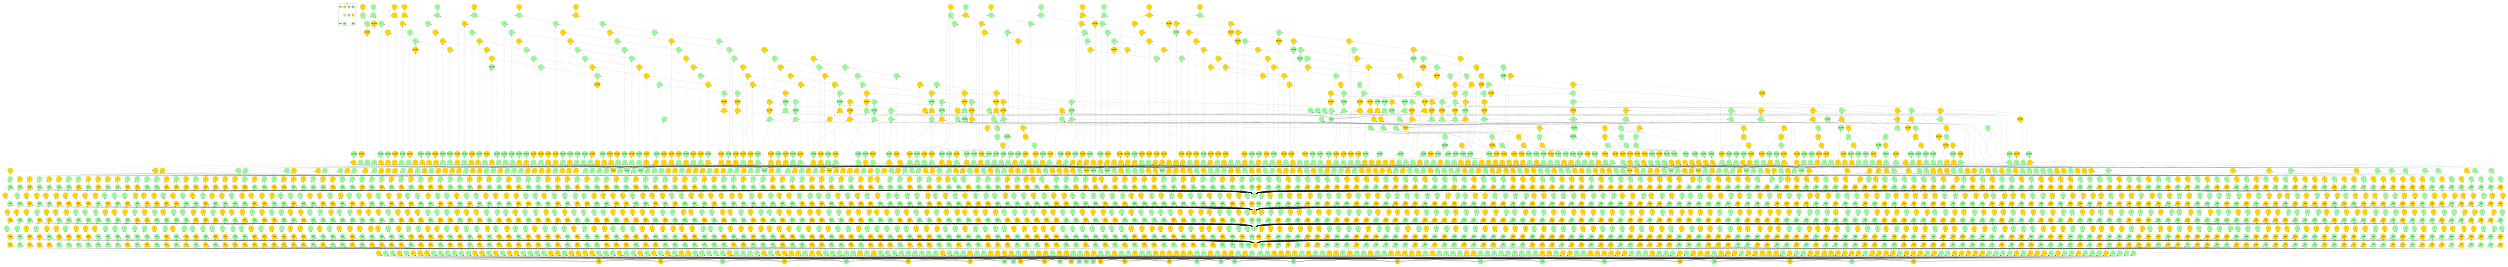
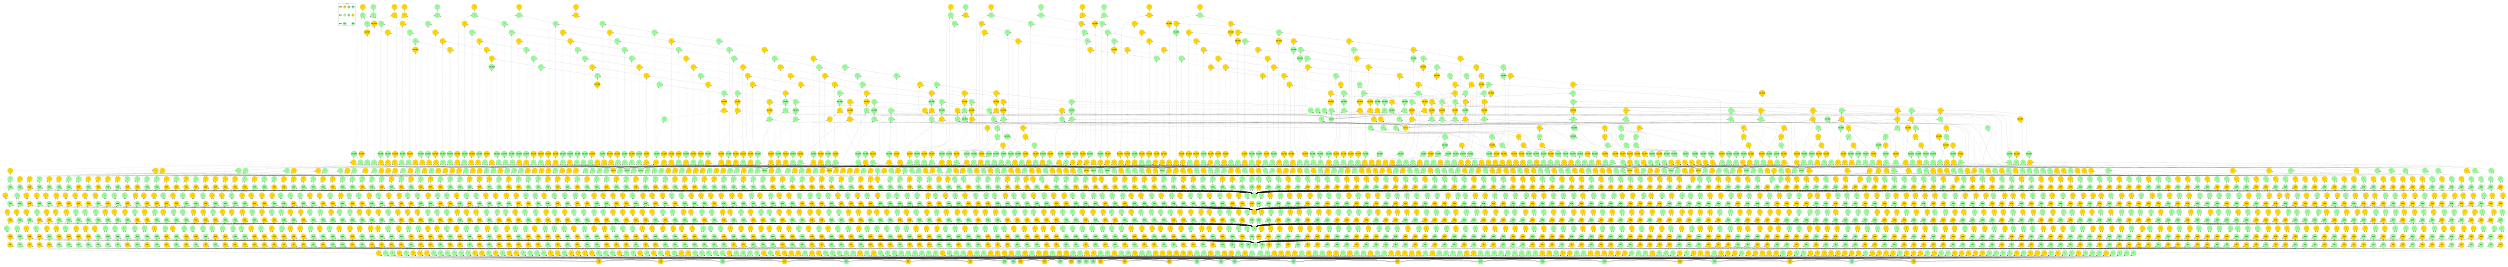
node "plain": added
node "8": fillcolor gold -> palegreen
